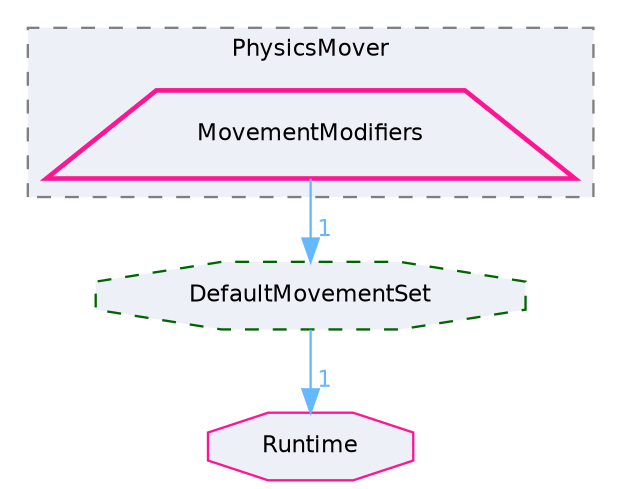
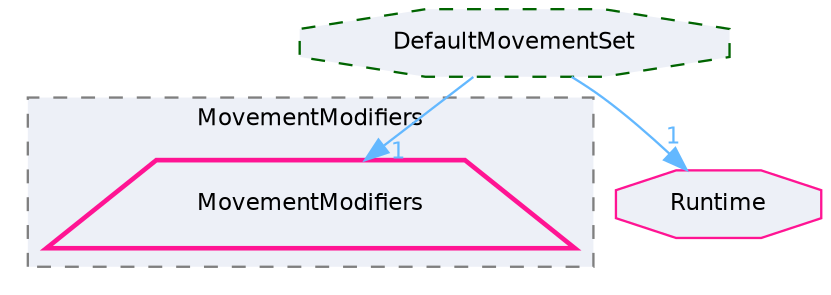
cluster "PhysicsMover": label "PhysicsMover" -> "MovementModifiers"
edge "MovementModifiers" -> "DefaultMovementSet": reversed
